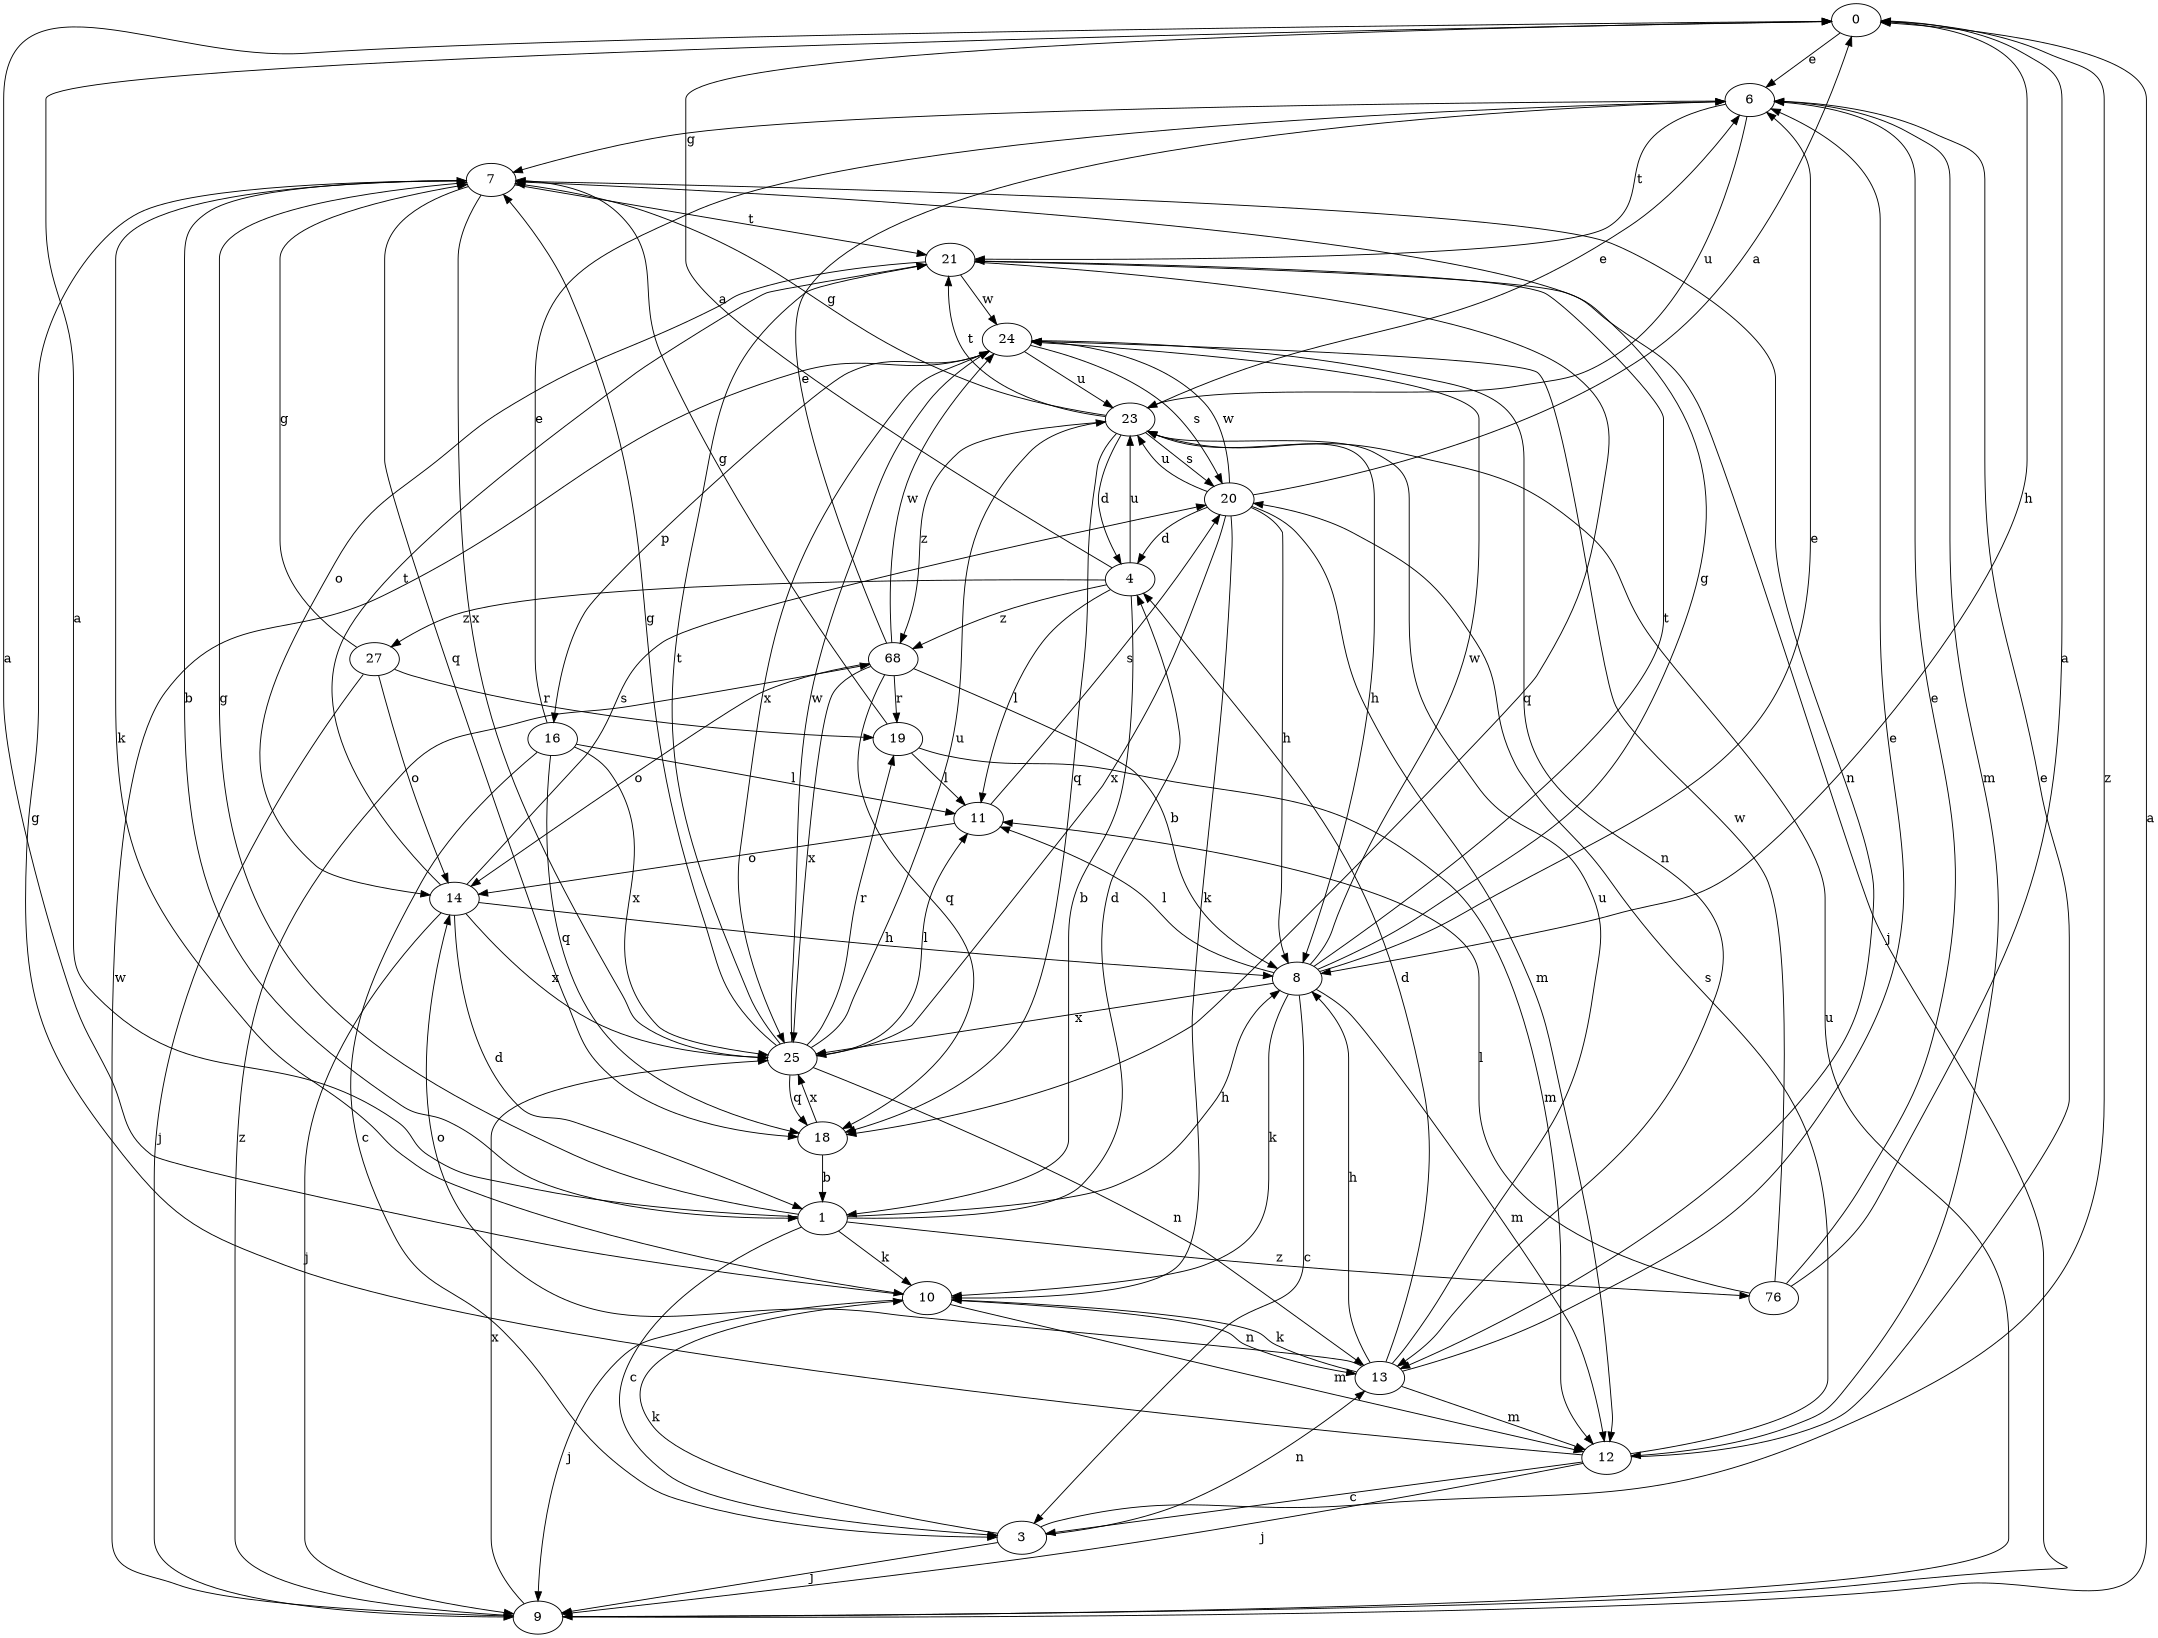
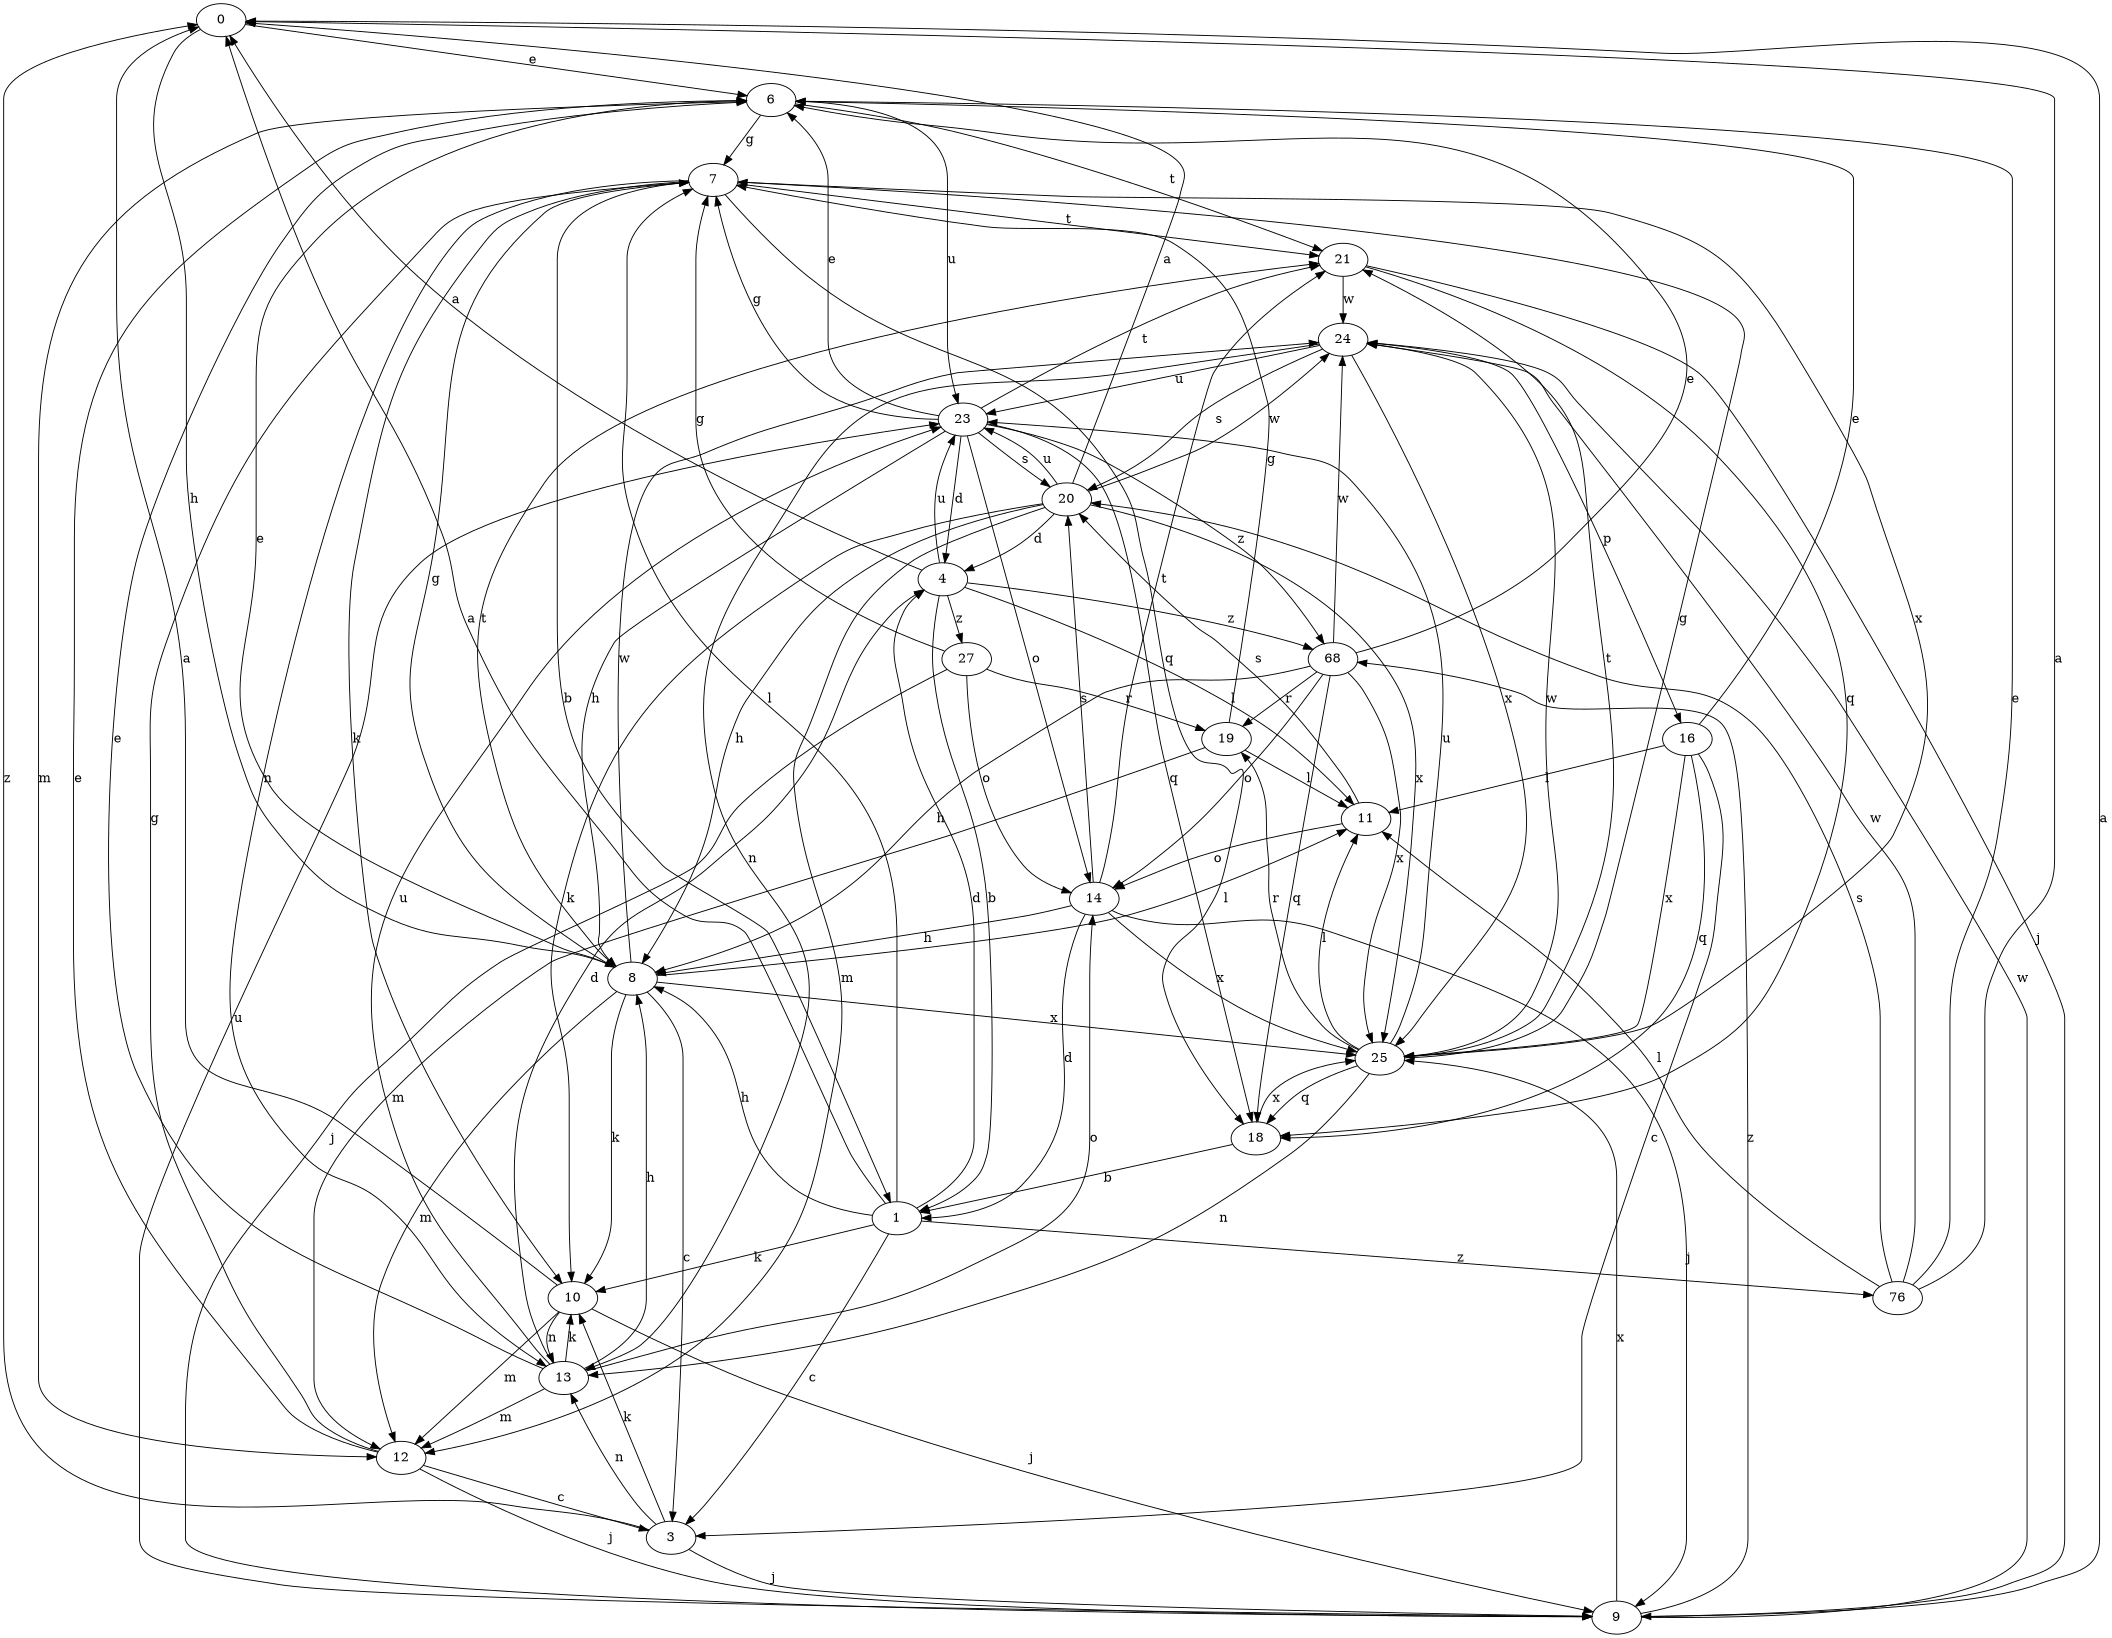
edge "21" -> "14": now "23" -> "14"
edge "1" -> "7": label "g" -> "l"
edge "68" -> "8": label "b" -> "h"
edge "12" -> "20": now "76" -> "20"
